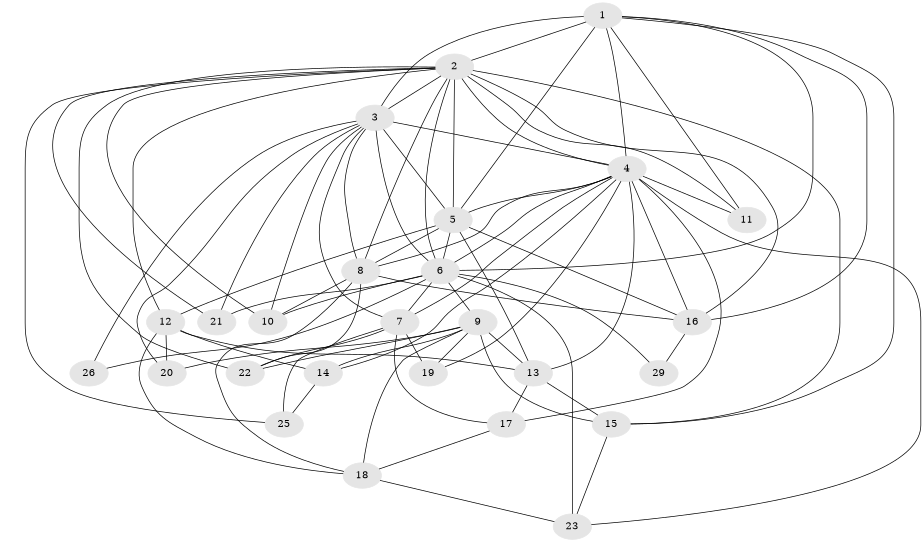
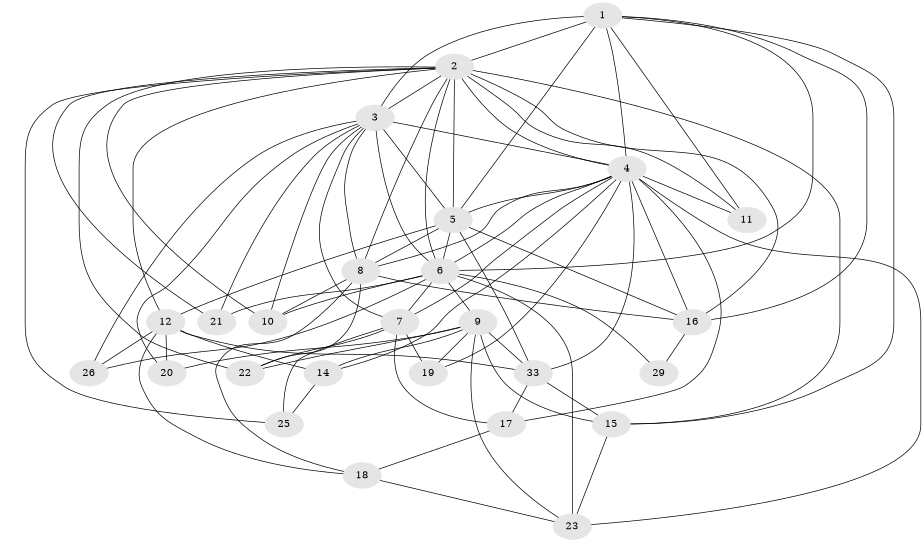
edge "12" -- "26": added
node "13": label "13" -> "33"
edge "9" -- "18": now "9" -- "23"
